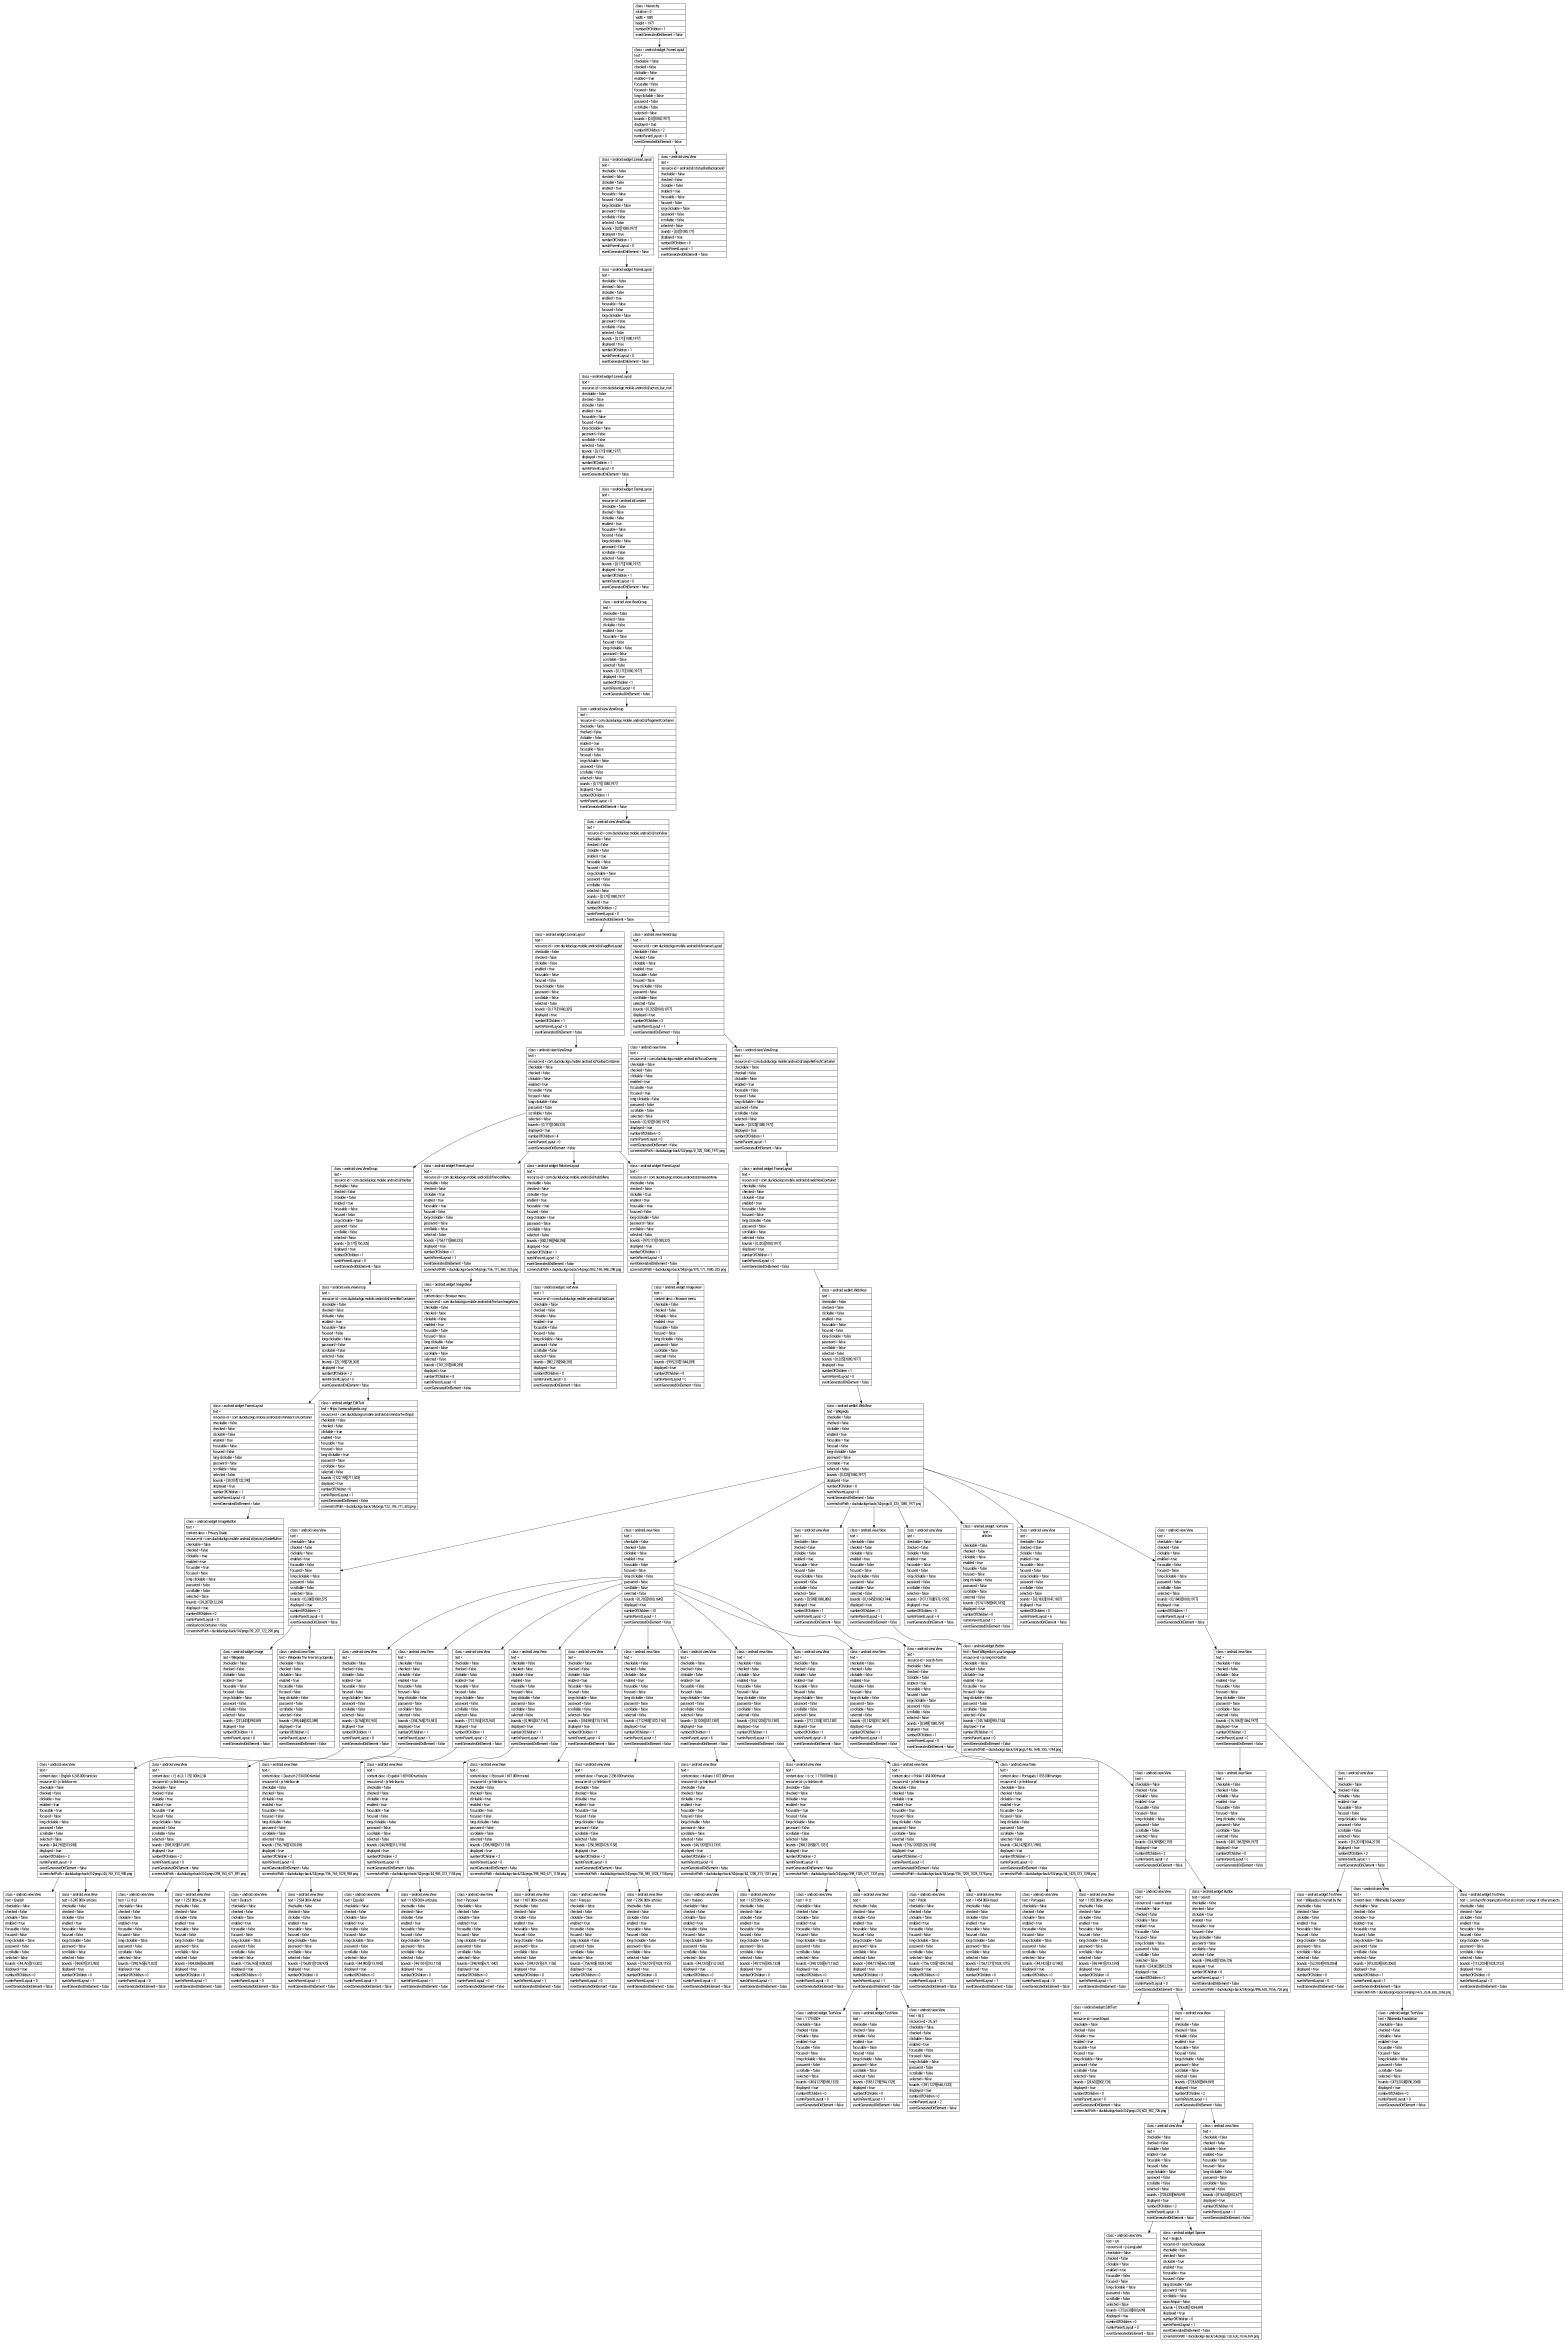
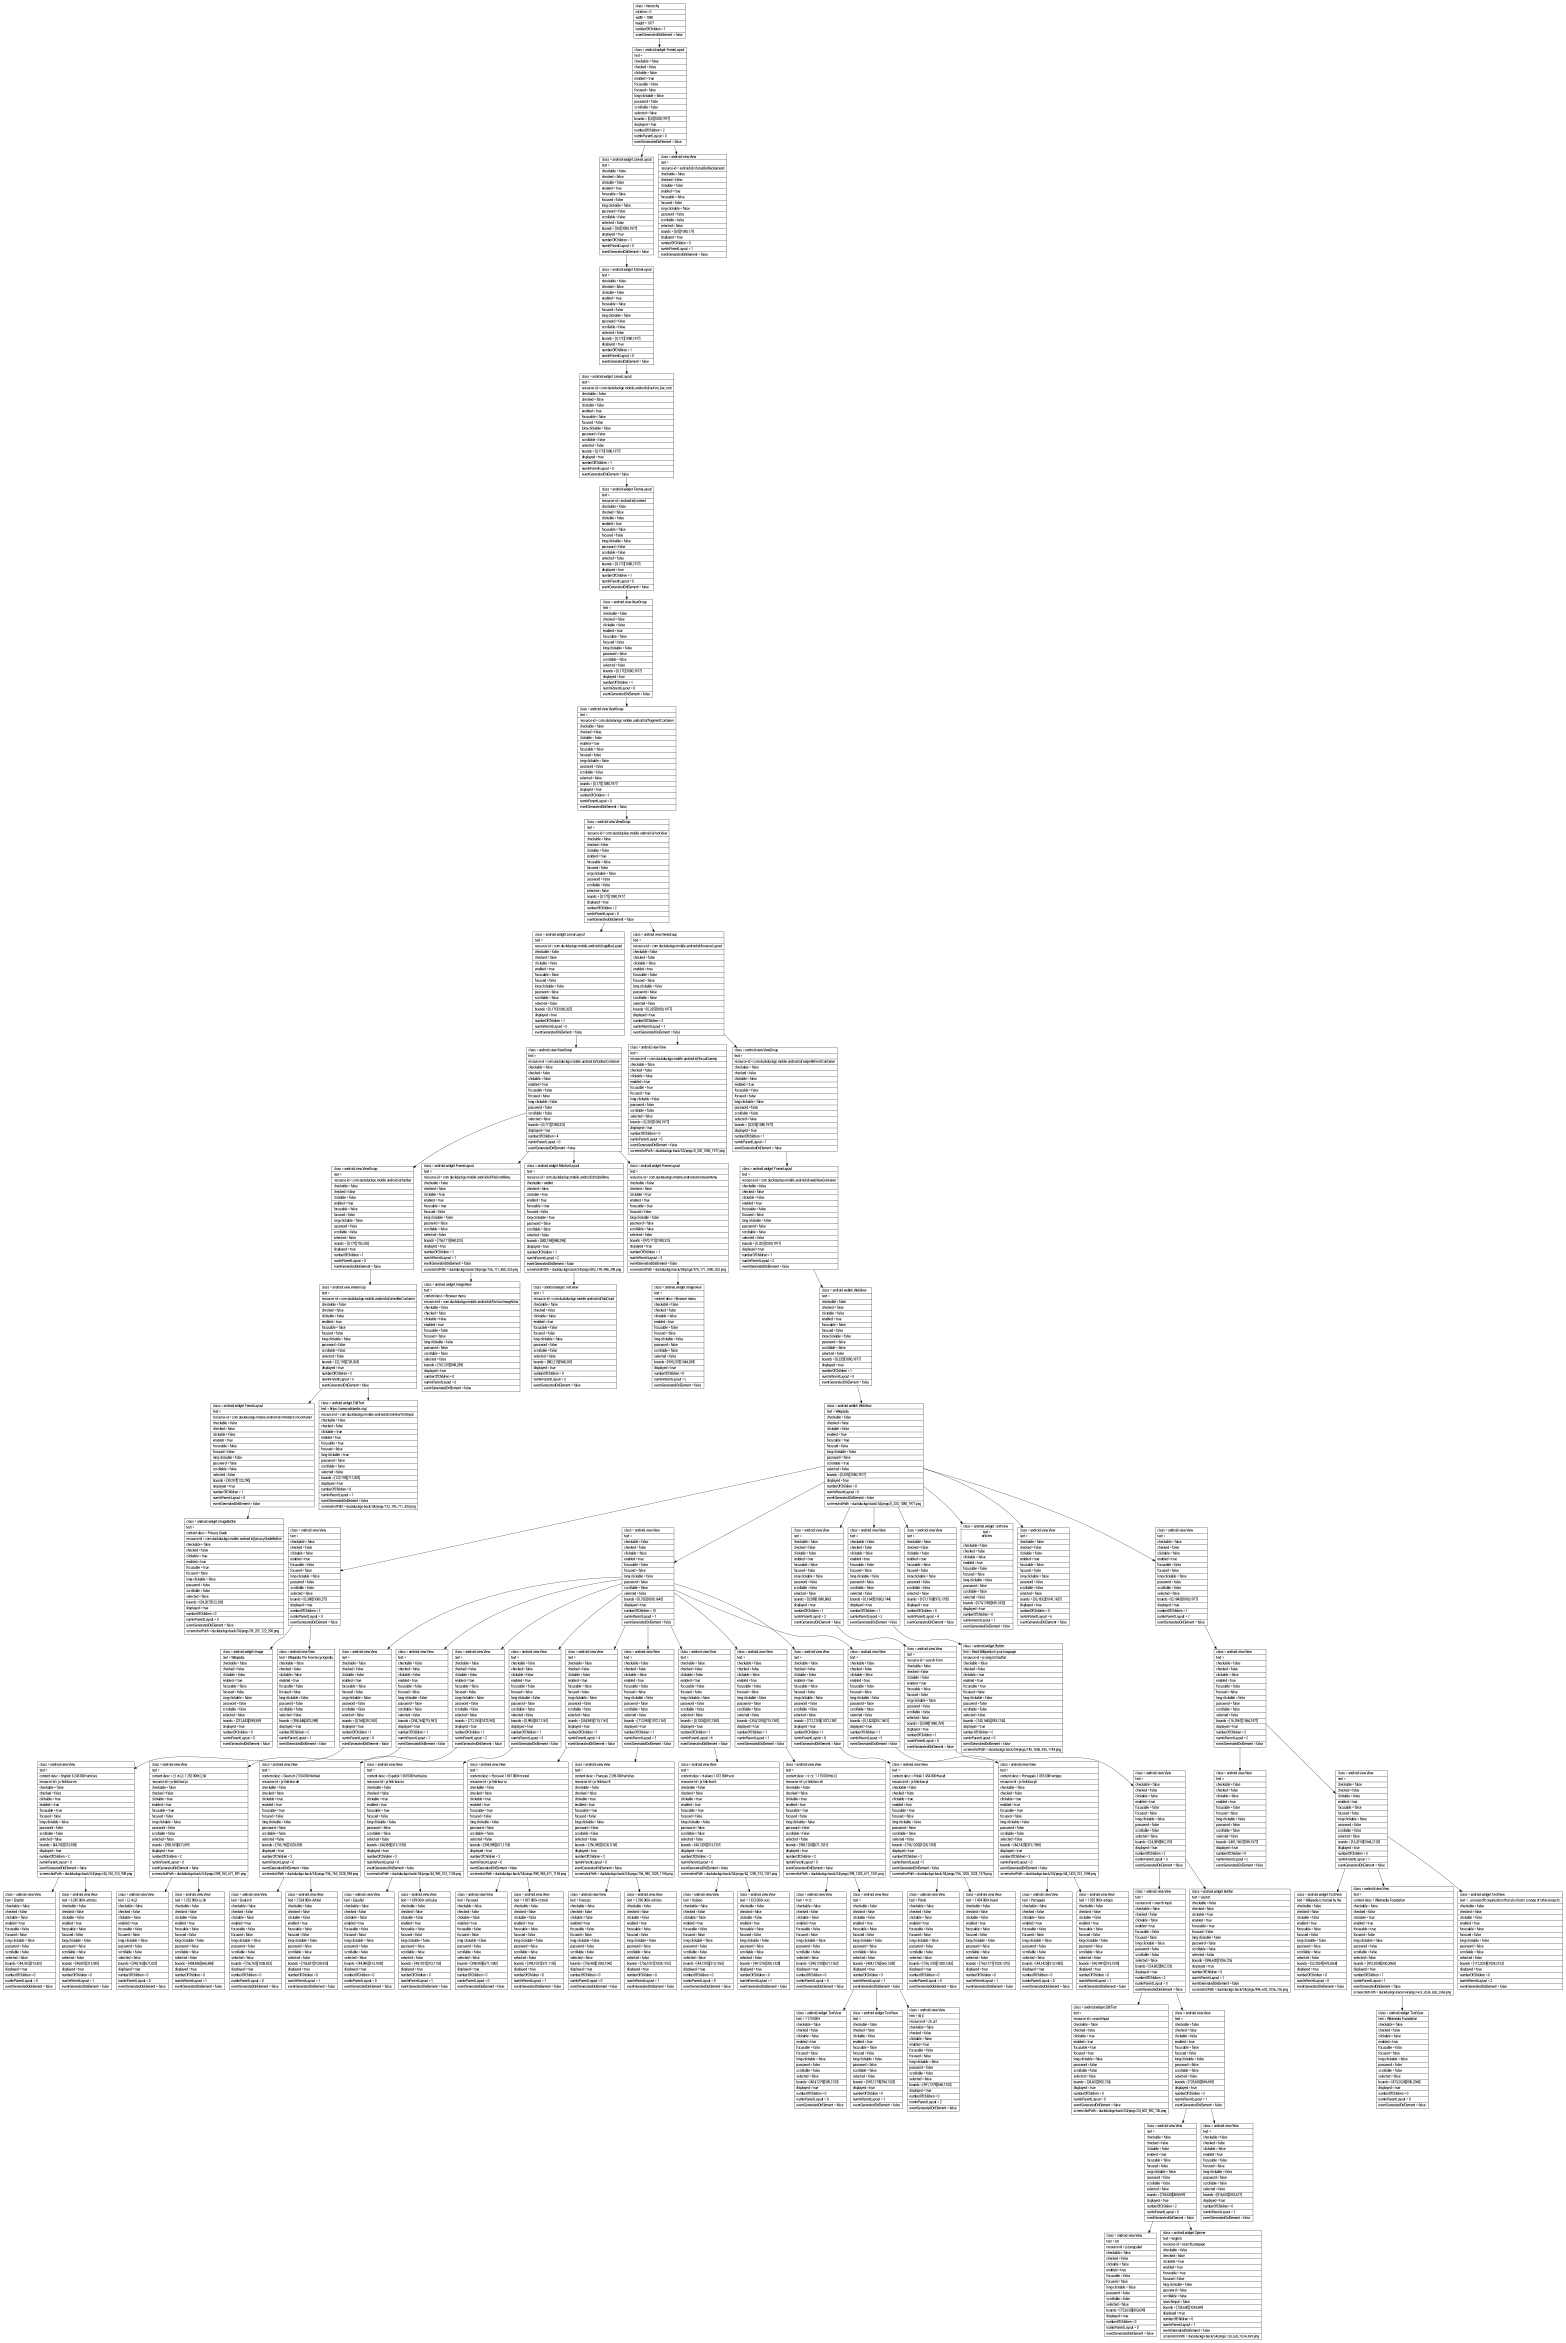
node "class = android.widget.RelativeLayout": text "checkable = false" -> "checkable = webkit"
node "class = android.widget.ImageButton": text "omnibarIconContainer = false" -> "eventGeneratedOnElement = false"
